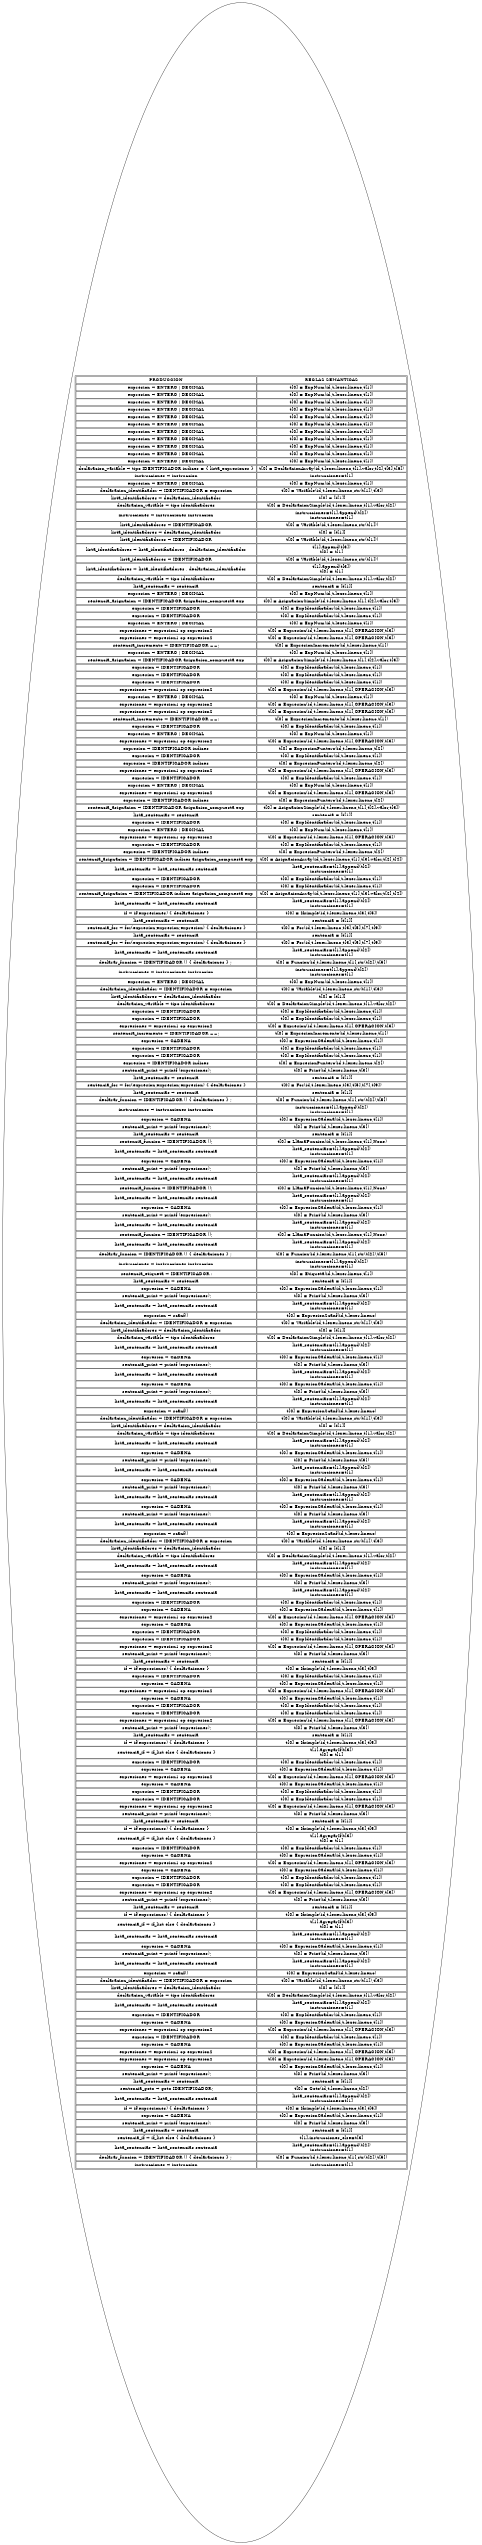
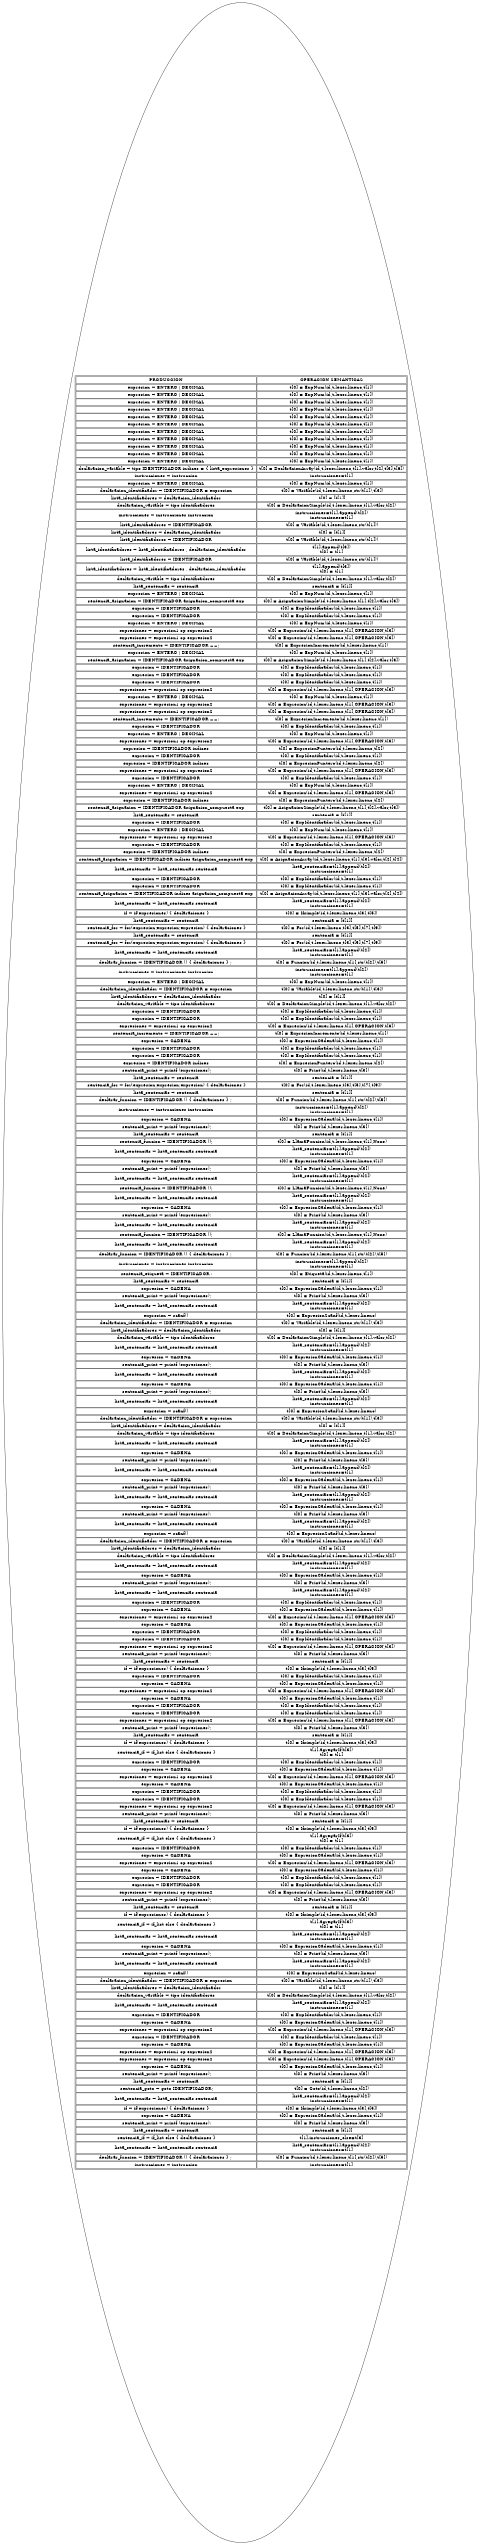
node "PRODUCCION": text "REGLAS SEMANTICAS" -> "OPERACION SEMANTICAS"
